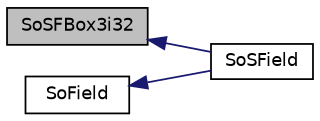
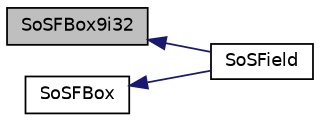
node "SoSFBox3i32": label "SoSFBox3i32" -> "SoSFBox9i32"
node "SoField": label "SoField" -> "SoSFBox"
